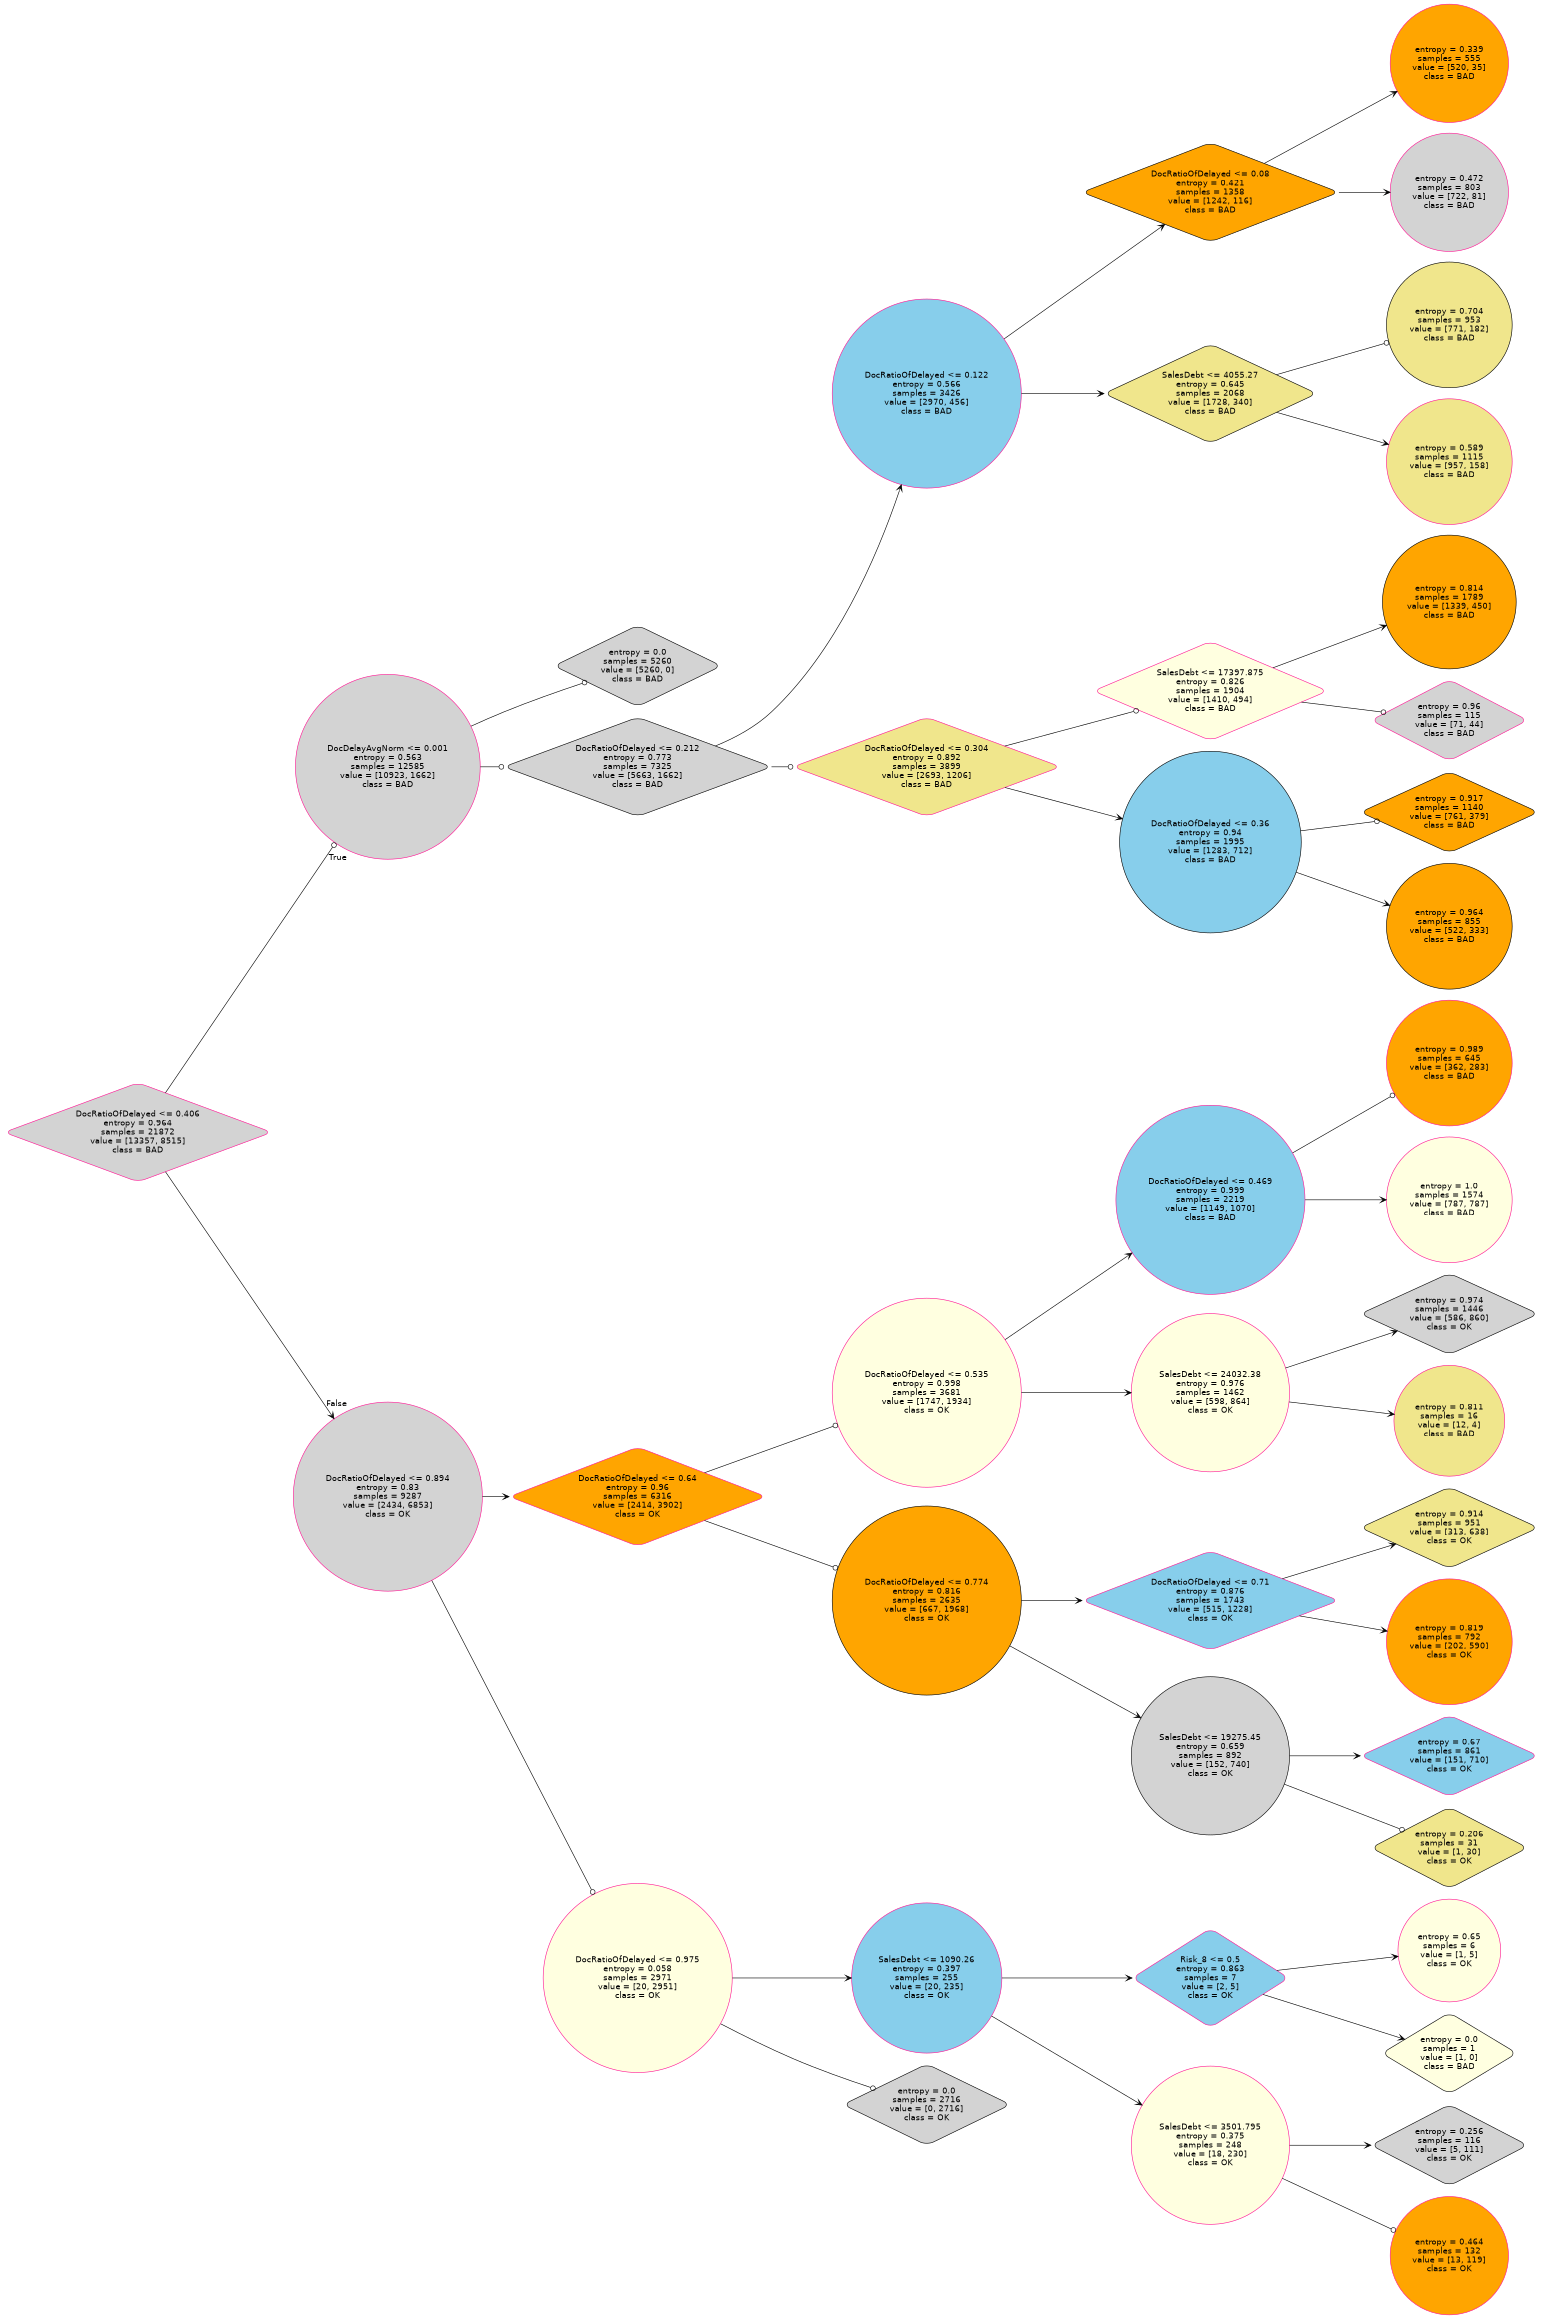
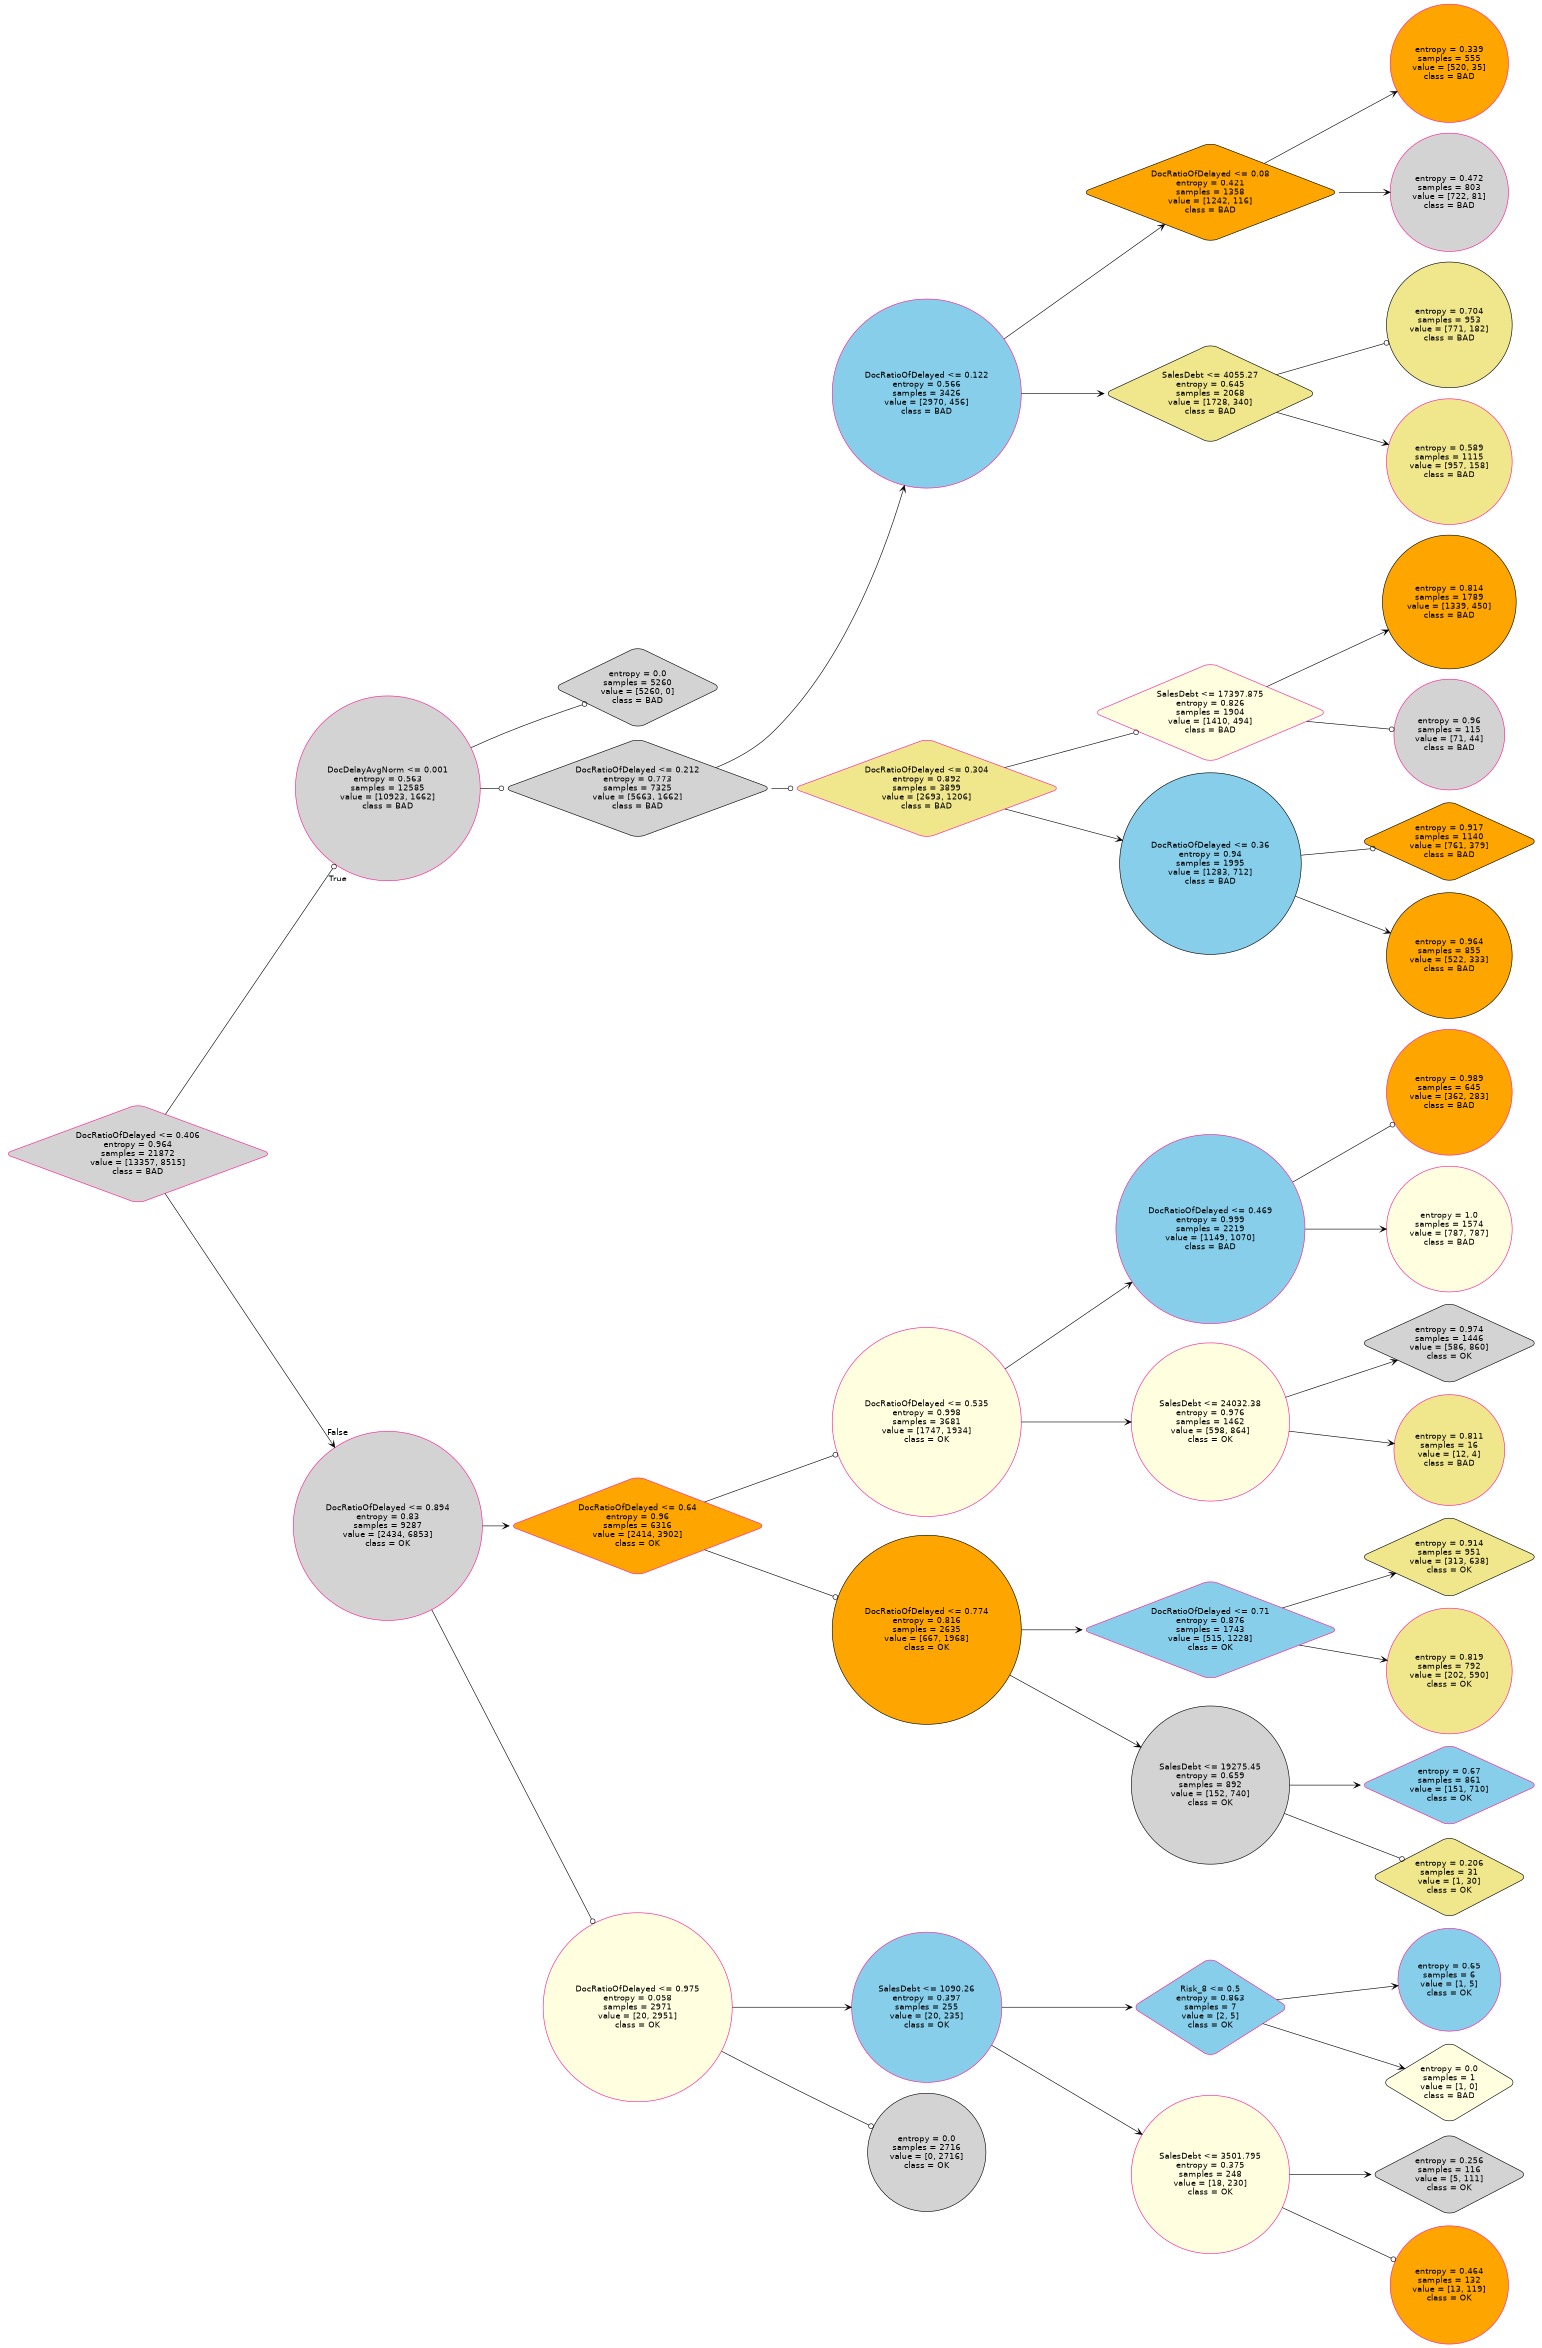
node "entropy = 0.96 samples = 115 value = [71, 44] class = BAD": shape diamond -> circle
node "entropy = 0.819 samples = 792 value = [202, 590] class = OK": fillcolor orange -> khaki
node "entropy = 0.65 samples = 6 value = [1, 5] class = OK": fillcolor lightyellow -> skyblue
node "entropy = 0.0 samples = 2716 value = [0, 2716] class = OK": shape diamond -> circle
